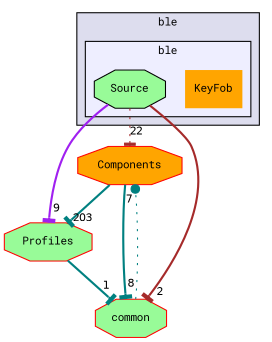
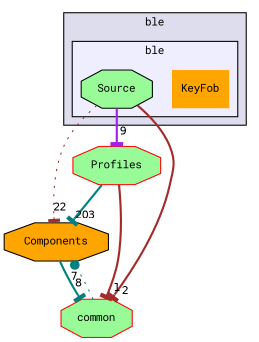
node "Components": color red -> black
edge "Components" -> "Profiles": reversed
edge "Profiles" -> "common": color teal -> brown
